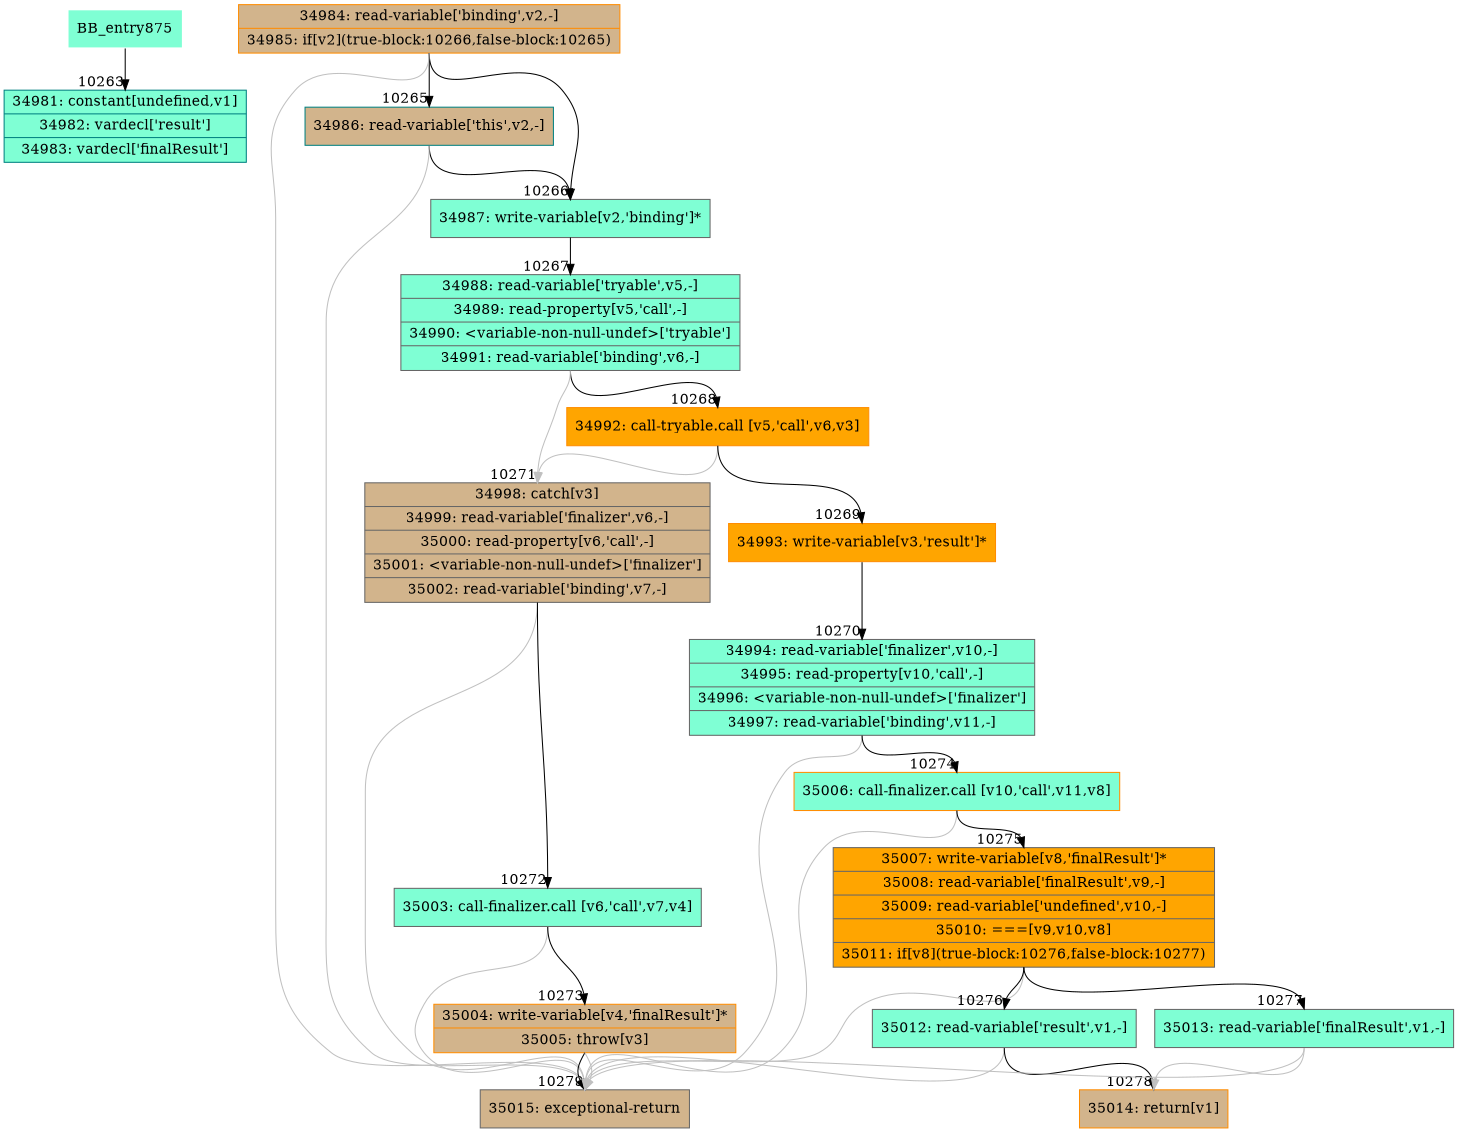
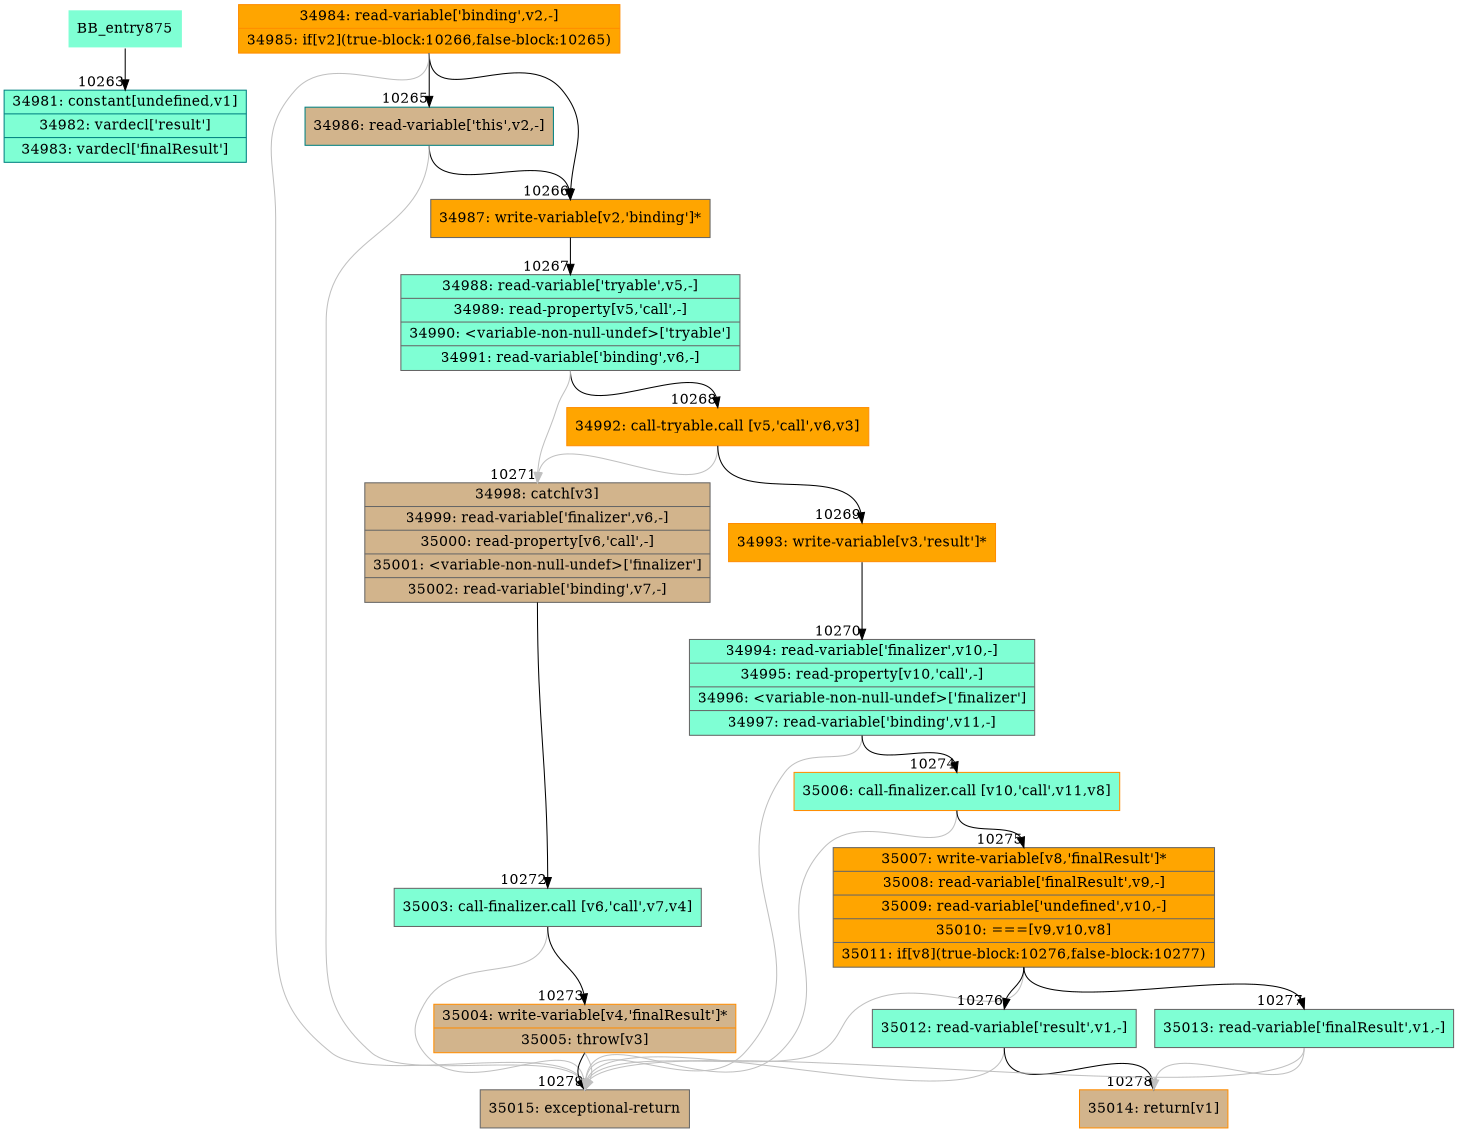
node "34984: read-variable['binding',v2,-]": fillcolor tan -> orange
node "34987: write-variable[v2,'binding']*": fillcolor aquamarine -> orange
edge "34998: catch[v3]" -> "35015: exceptional-return": removed
